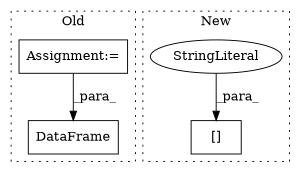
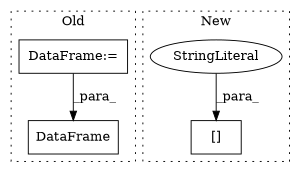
node "Assignment:=": label "Assignment:=" -> "DataFrame:="
